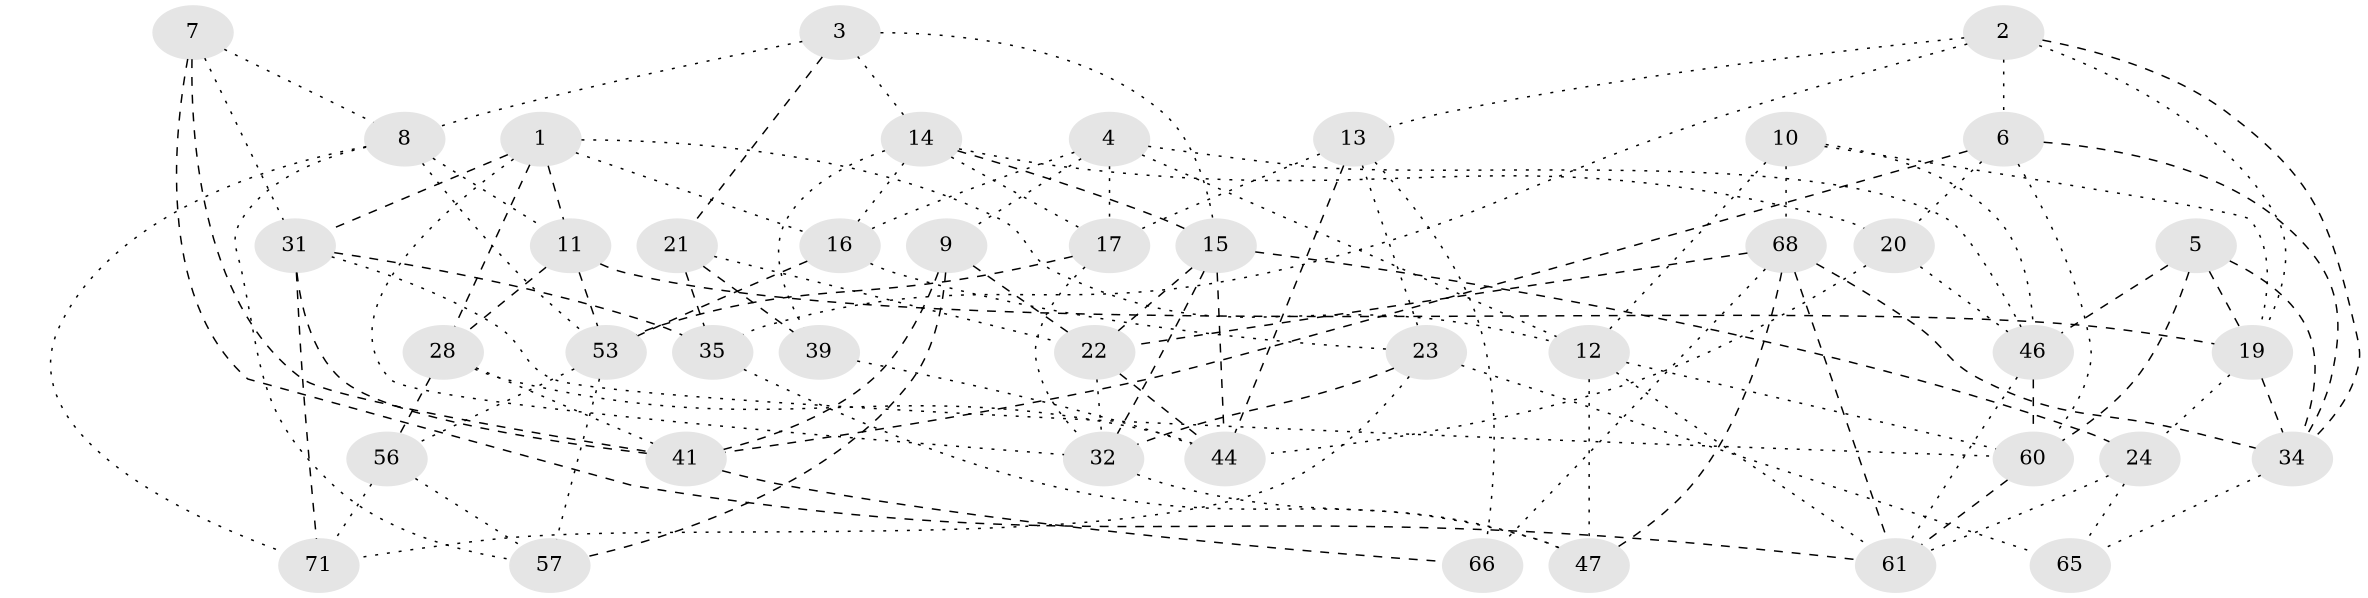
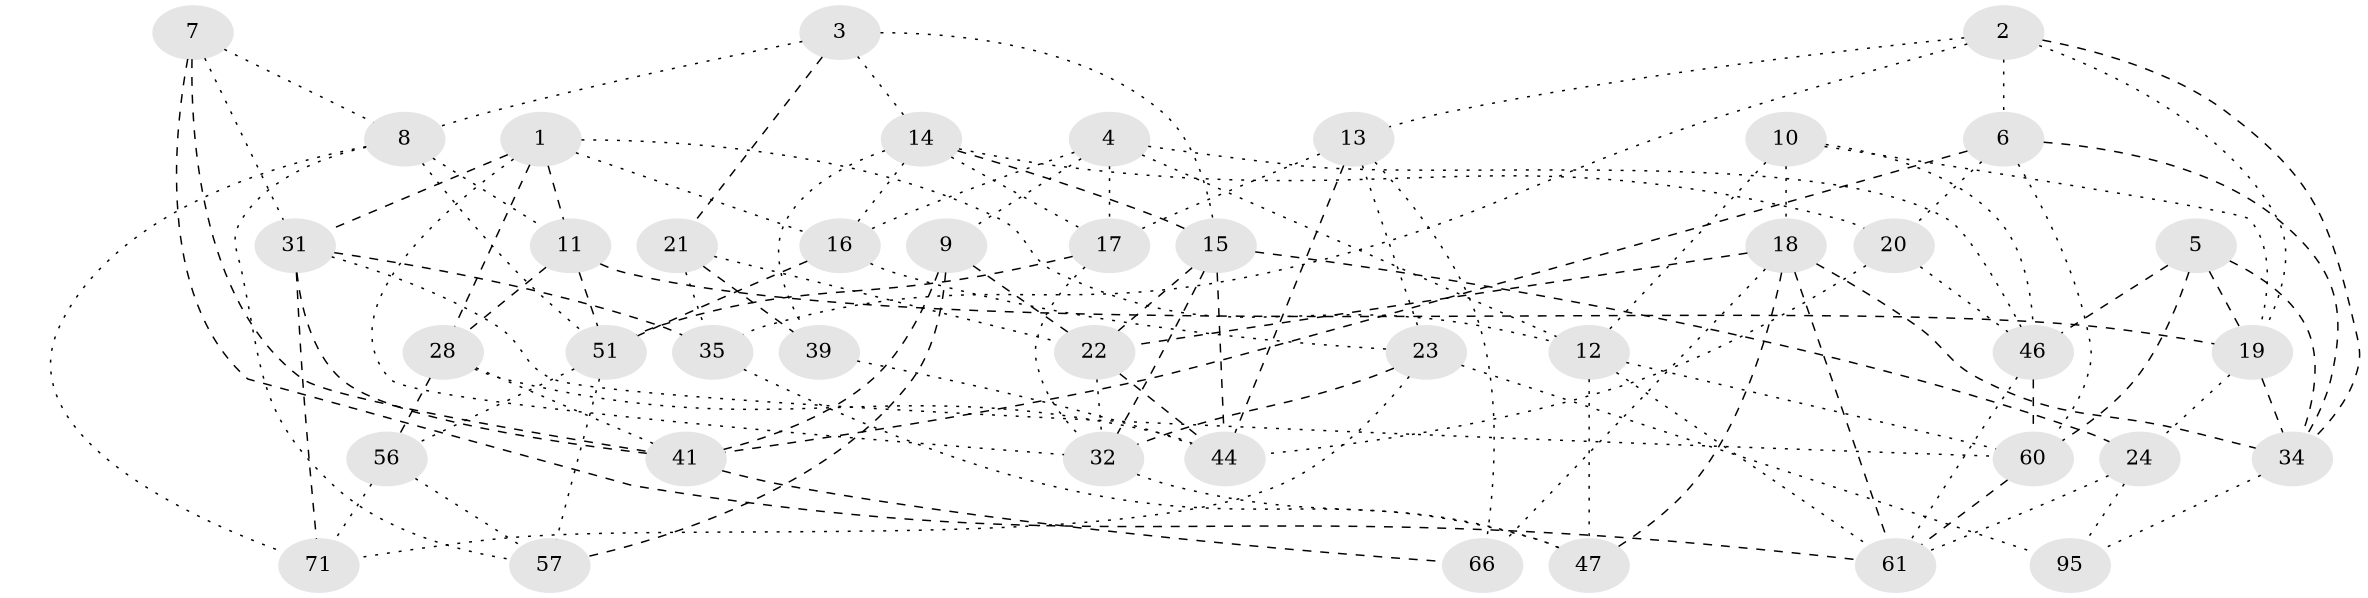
node "68": label "68" -> "18"
edge "21" -- "35": style dashed -> dotted
node "53": label "53" -> "51"
node "65": label "65" -> "95"
